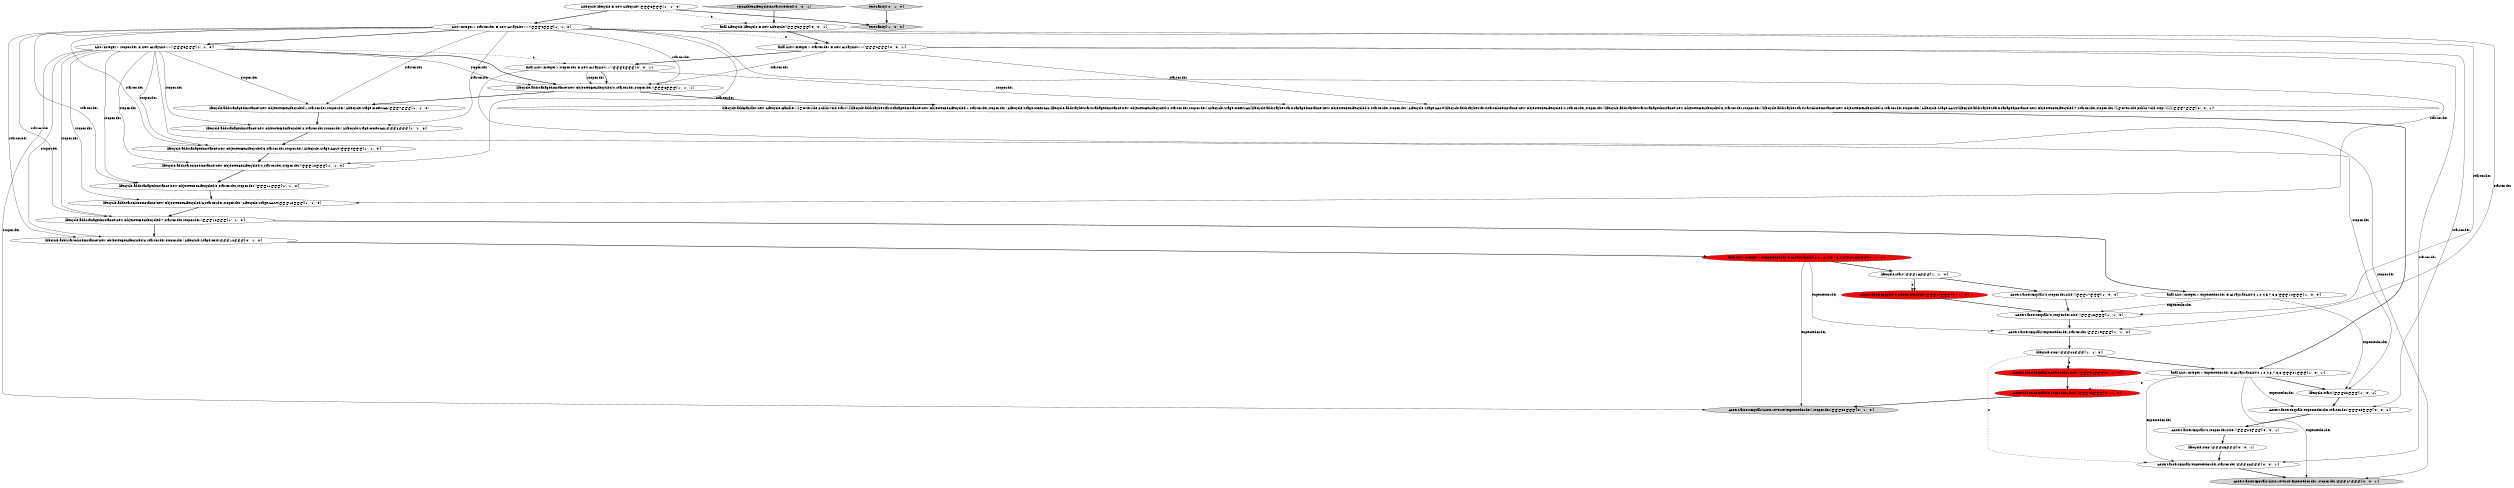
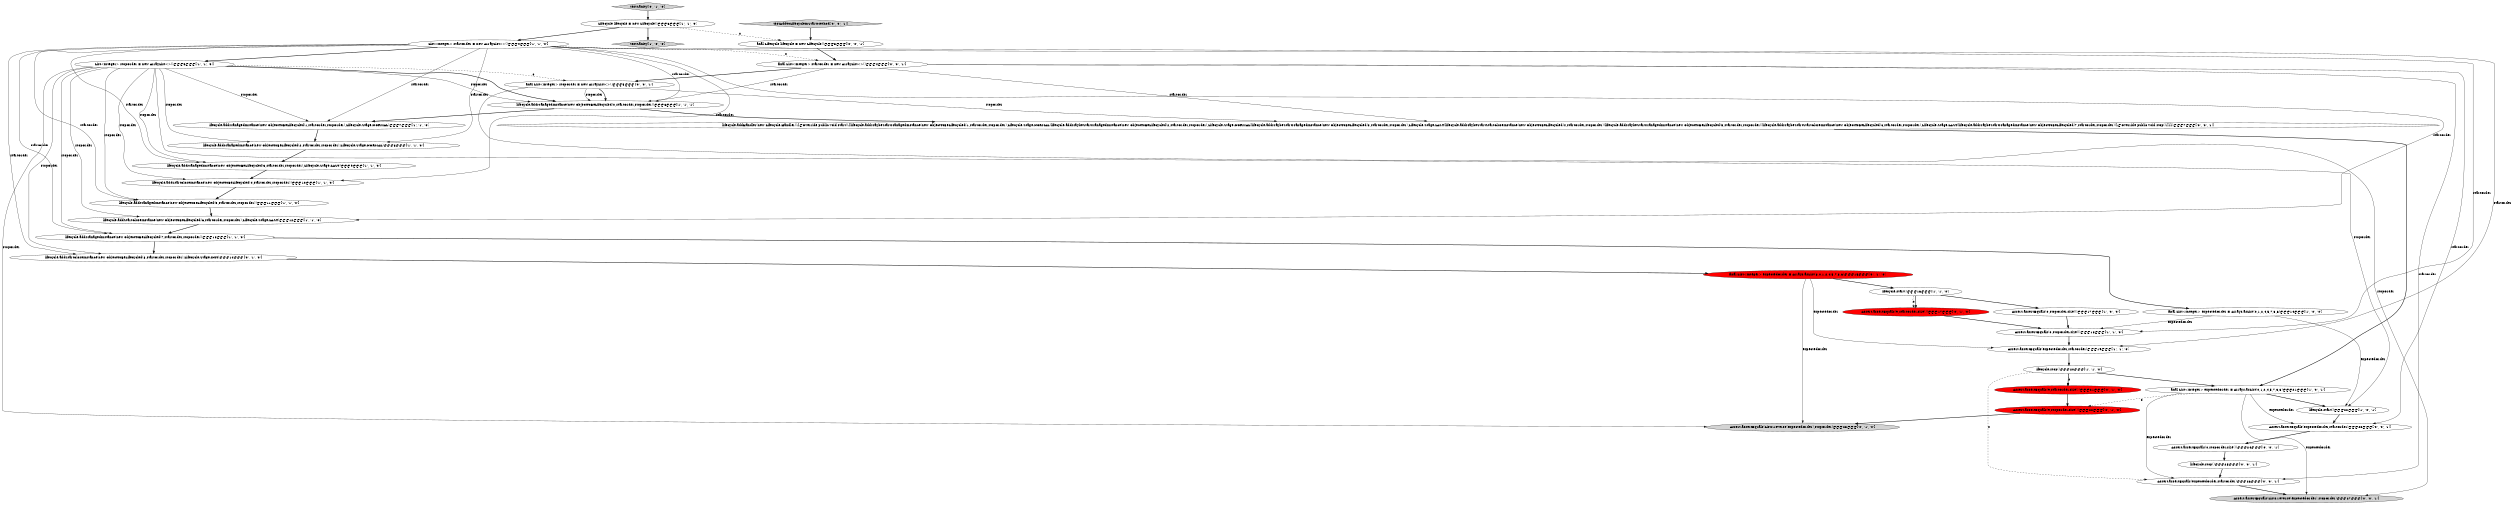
edge "testSanity['0', '1', '0']" -> "testSanity['1', '0', '0']": now "testSanity['0', '1', '0']" -> "Lifecycle lifecycle = new Lifecycle()@@@3@@@['1', '1', '0']"
